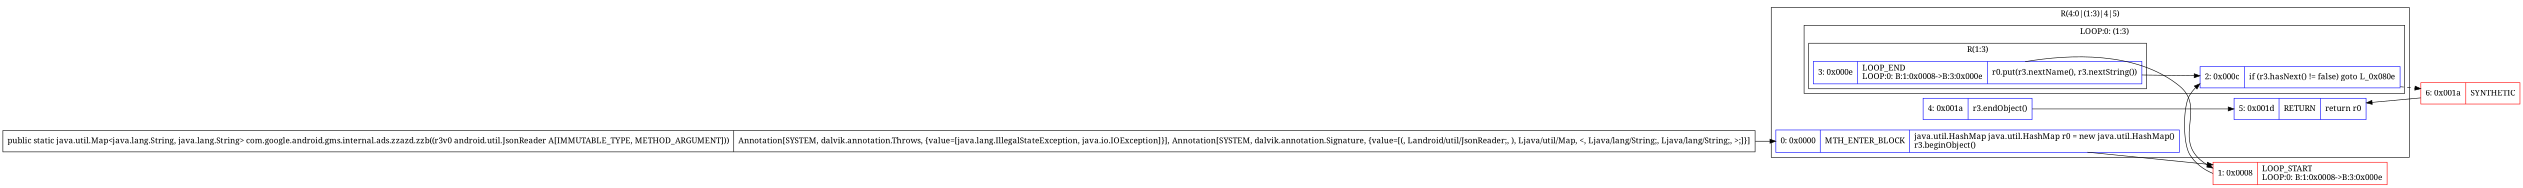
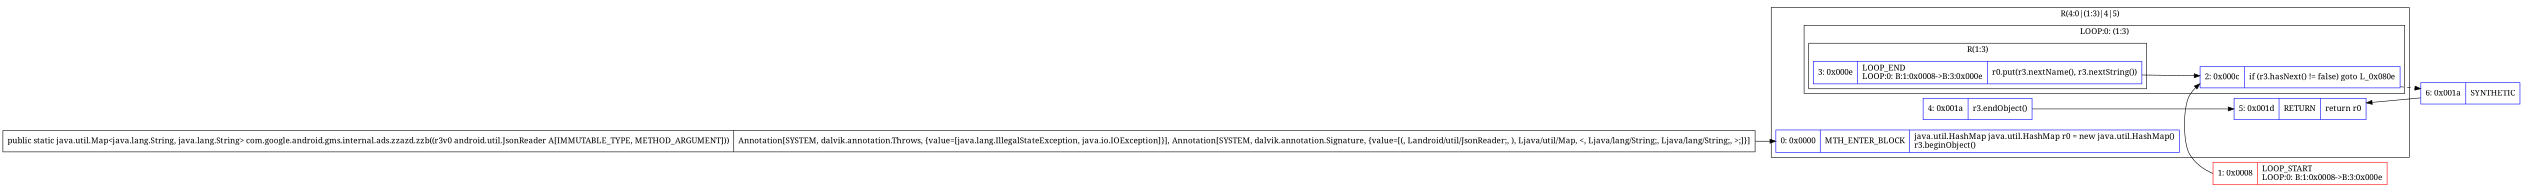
edge "3: 0x000e" -> "1: 0x0008": removed
node "6: 0x001a": color red -> blue
edge "0: 0x0000" -> "1: 0x0008": removed
